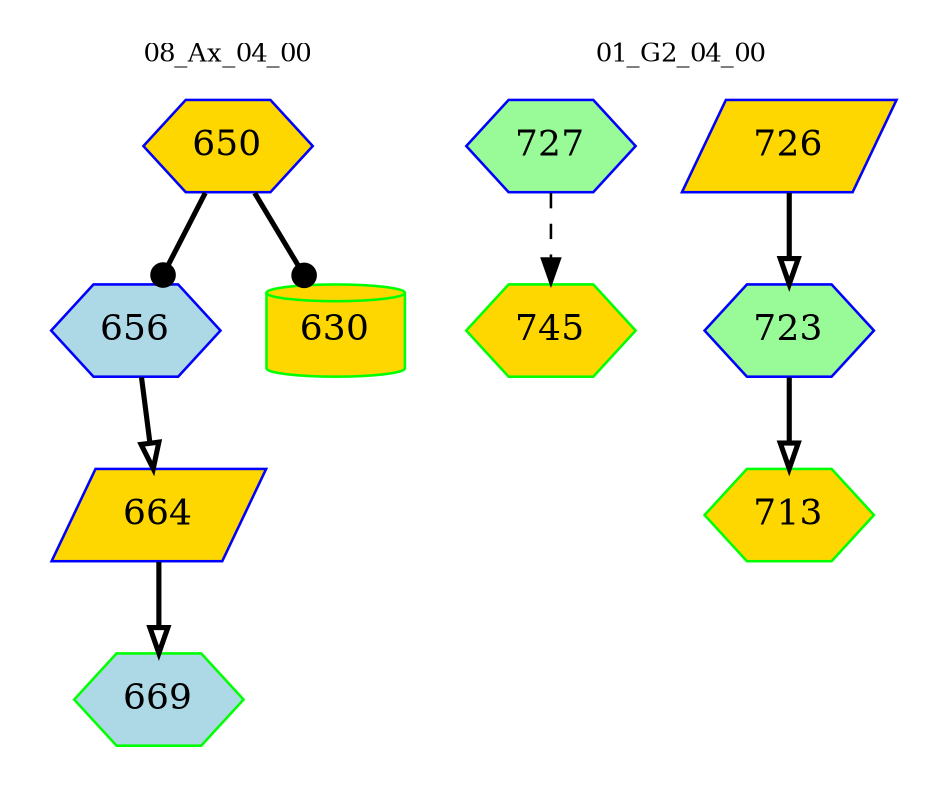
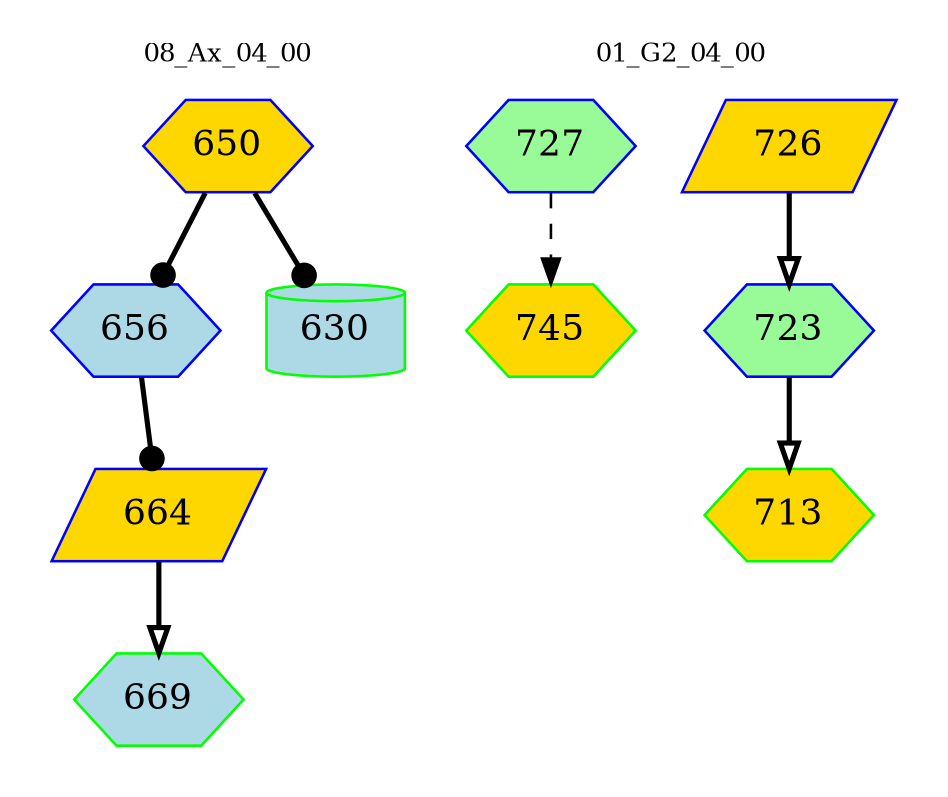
node "630": fillcolor gold -> lightblue
edge "656" -> "664": arrowhead onormal -> dot
